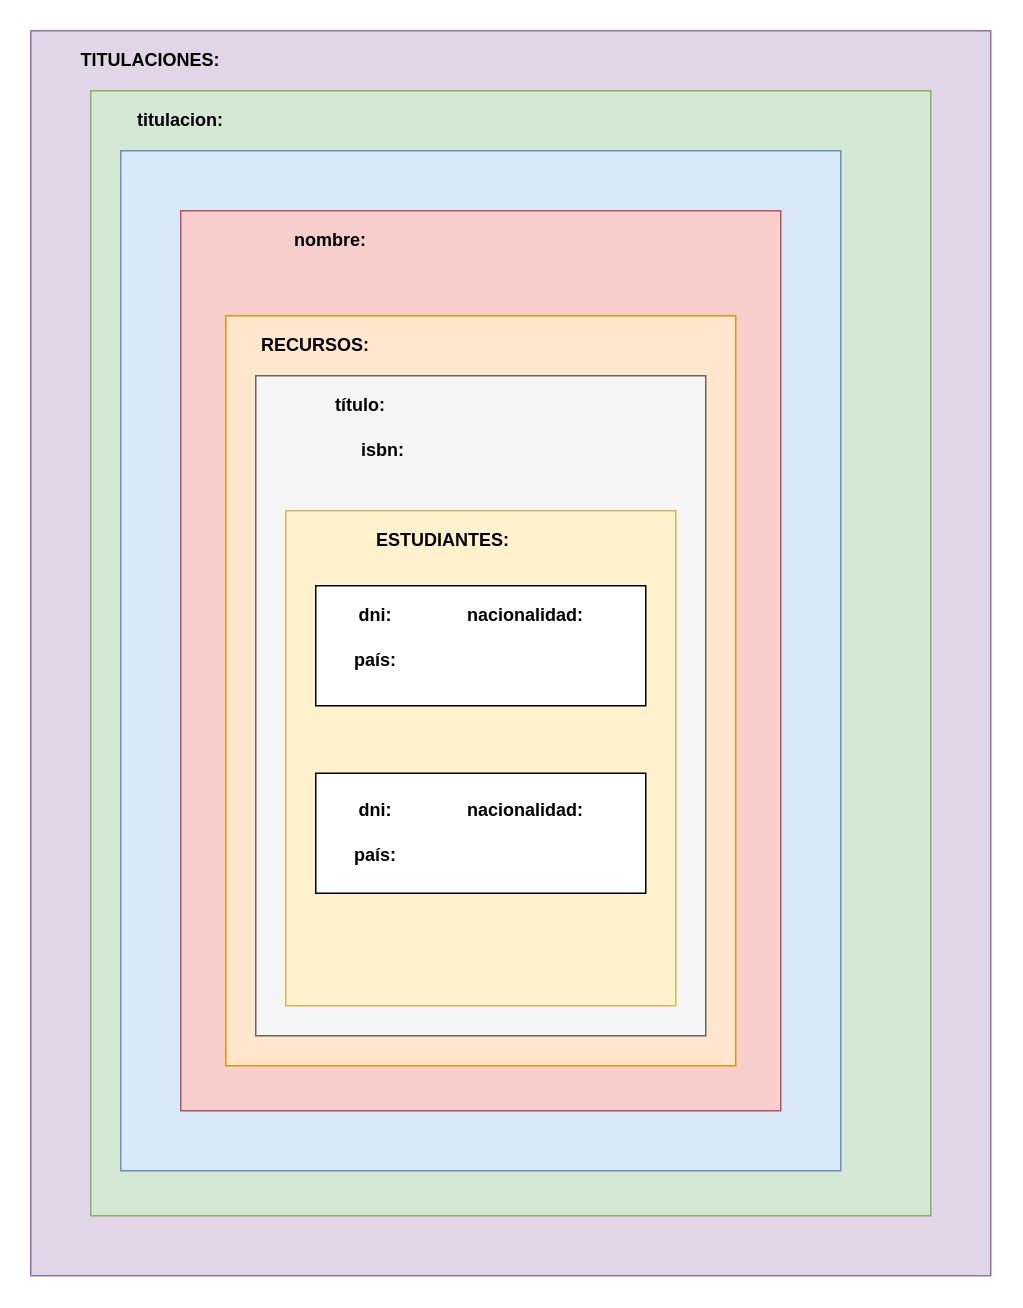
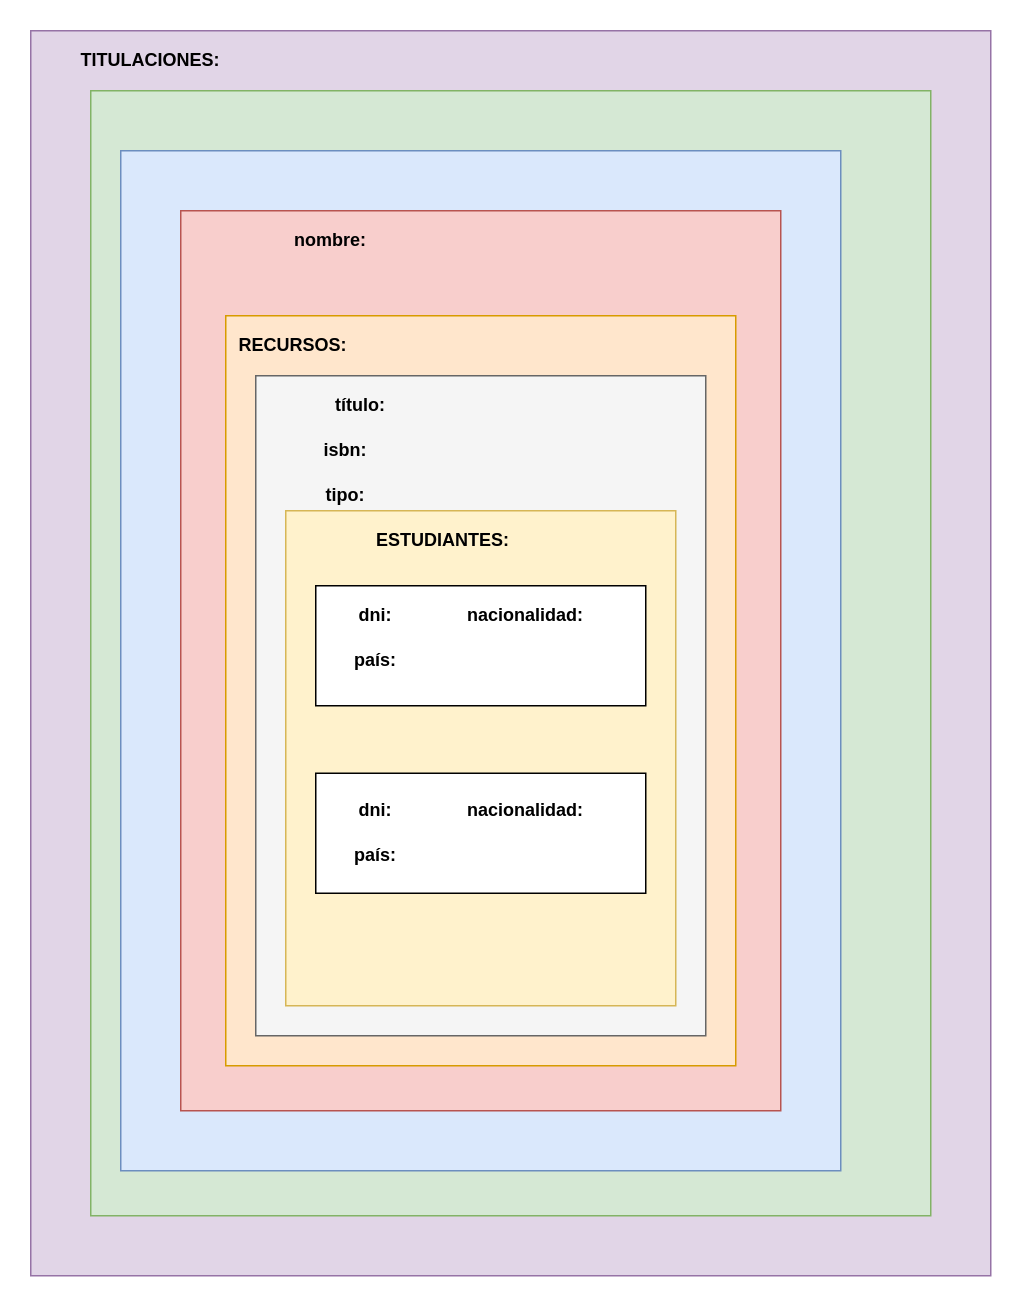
node "titulacion:": removed
node "RECURSOS:": moved (316, 346) -> (293, 346)
node "isbn:": moved (383, 451) -> (346, 451)
node "tipo:": added
